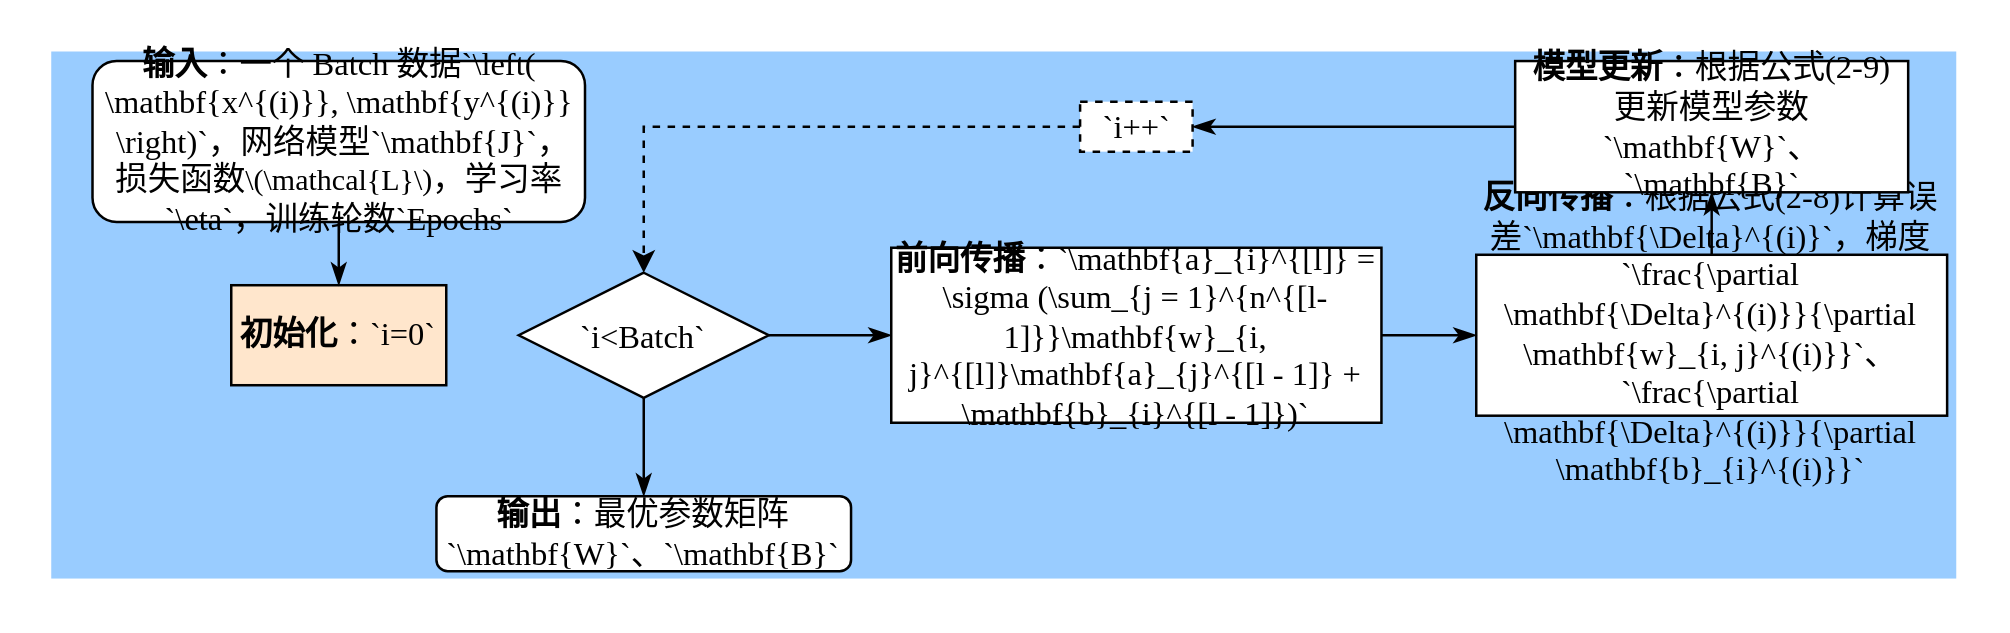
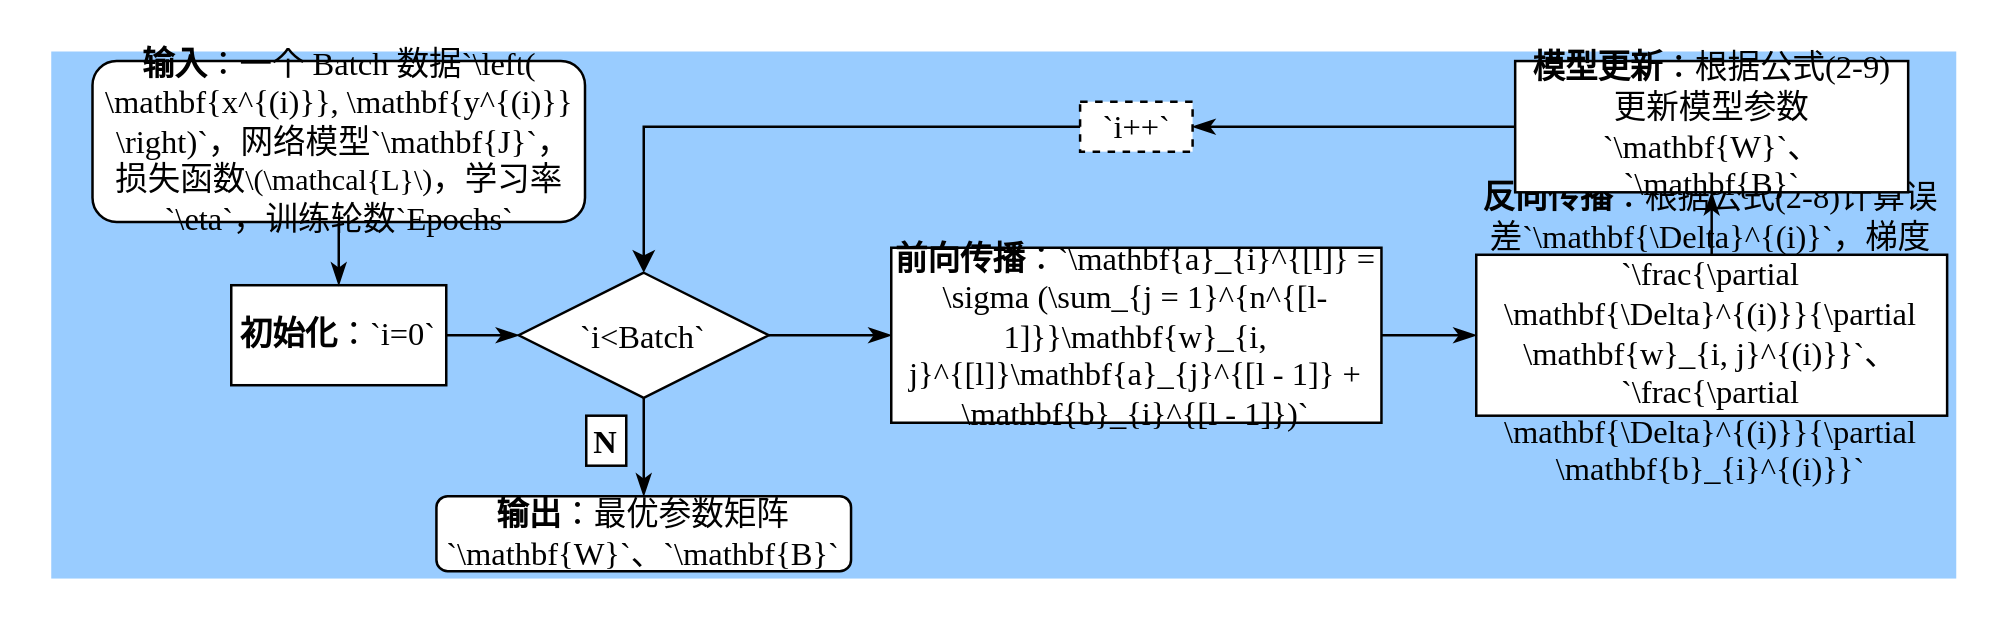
edge "`i++`" -> "`i<Batch`": style dashed -> solid
node "初始化：`i=0`": fillcolor #ffe6cc -> #ffffff
edge "初始化：`i=0`" -> "`i<Batch`": added
node "N": added
